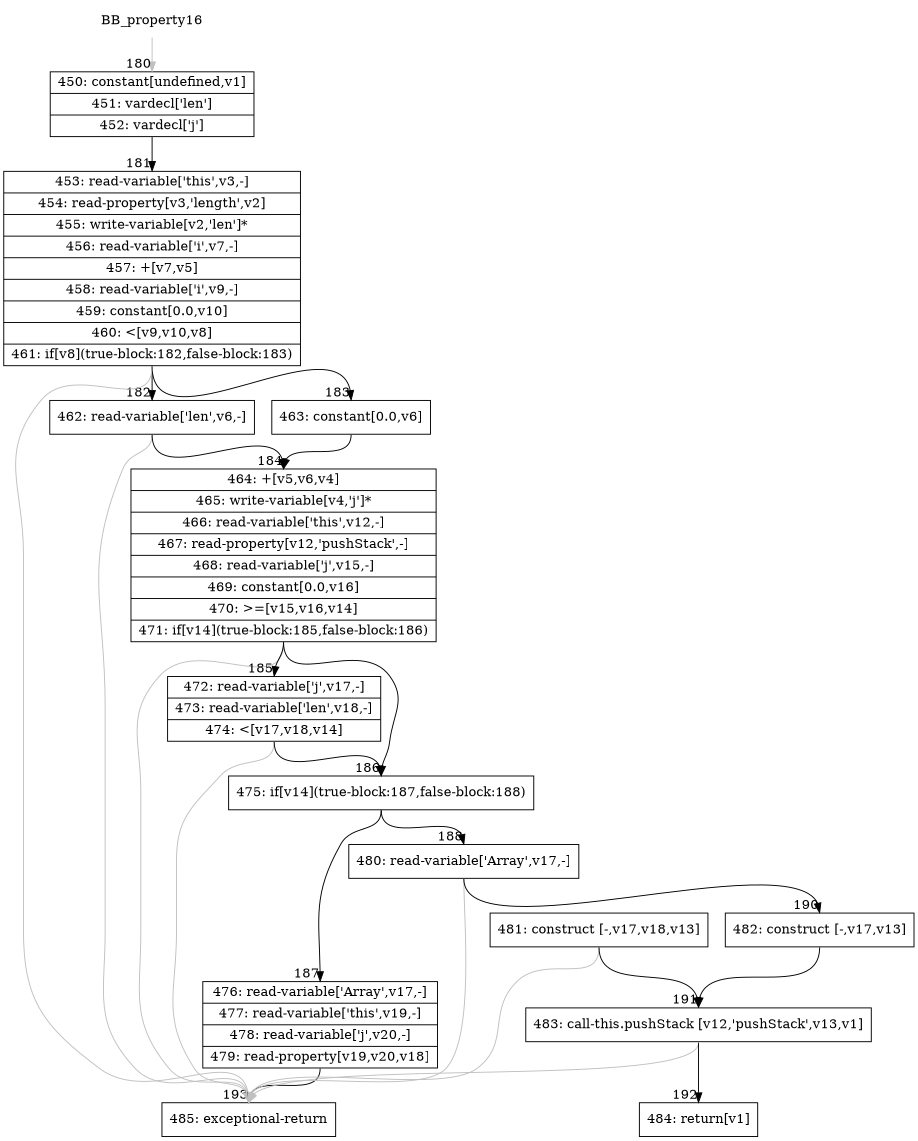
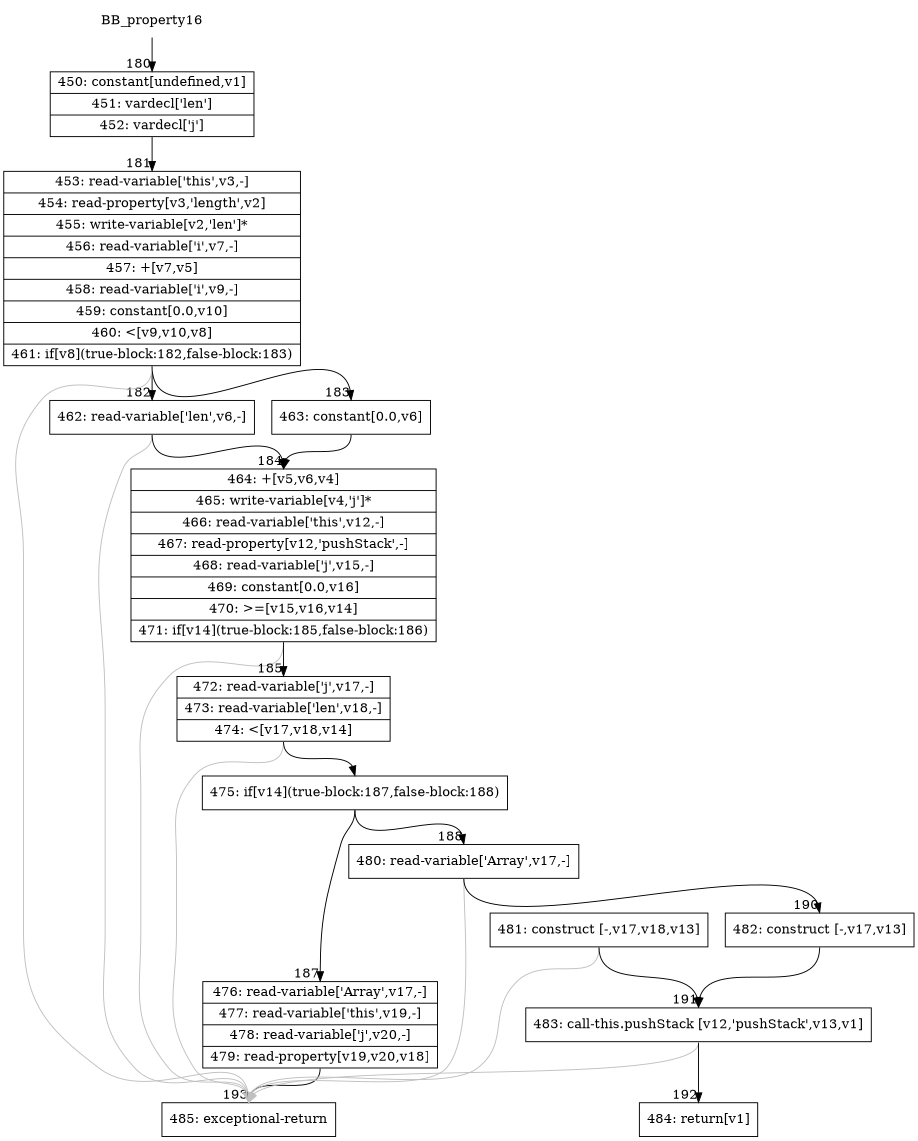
edge "BB_property16" -> "450: constant[undefined,v1]": color gray -> black
edge "464: +[v5,v6,v4]" -> "475: if[v14](true-block:187,false-block:188)": removed
